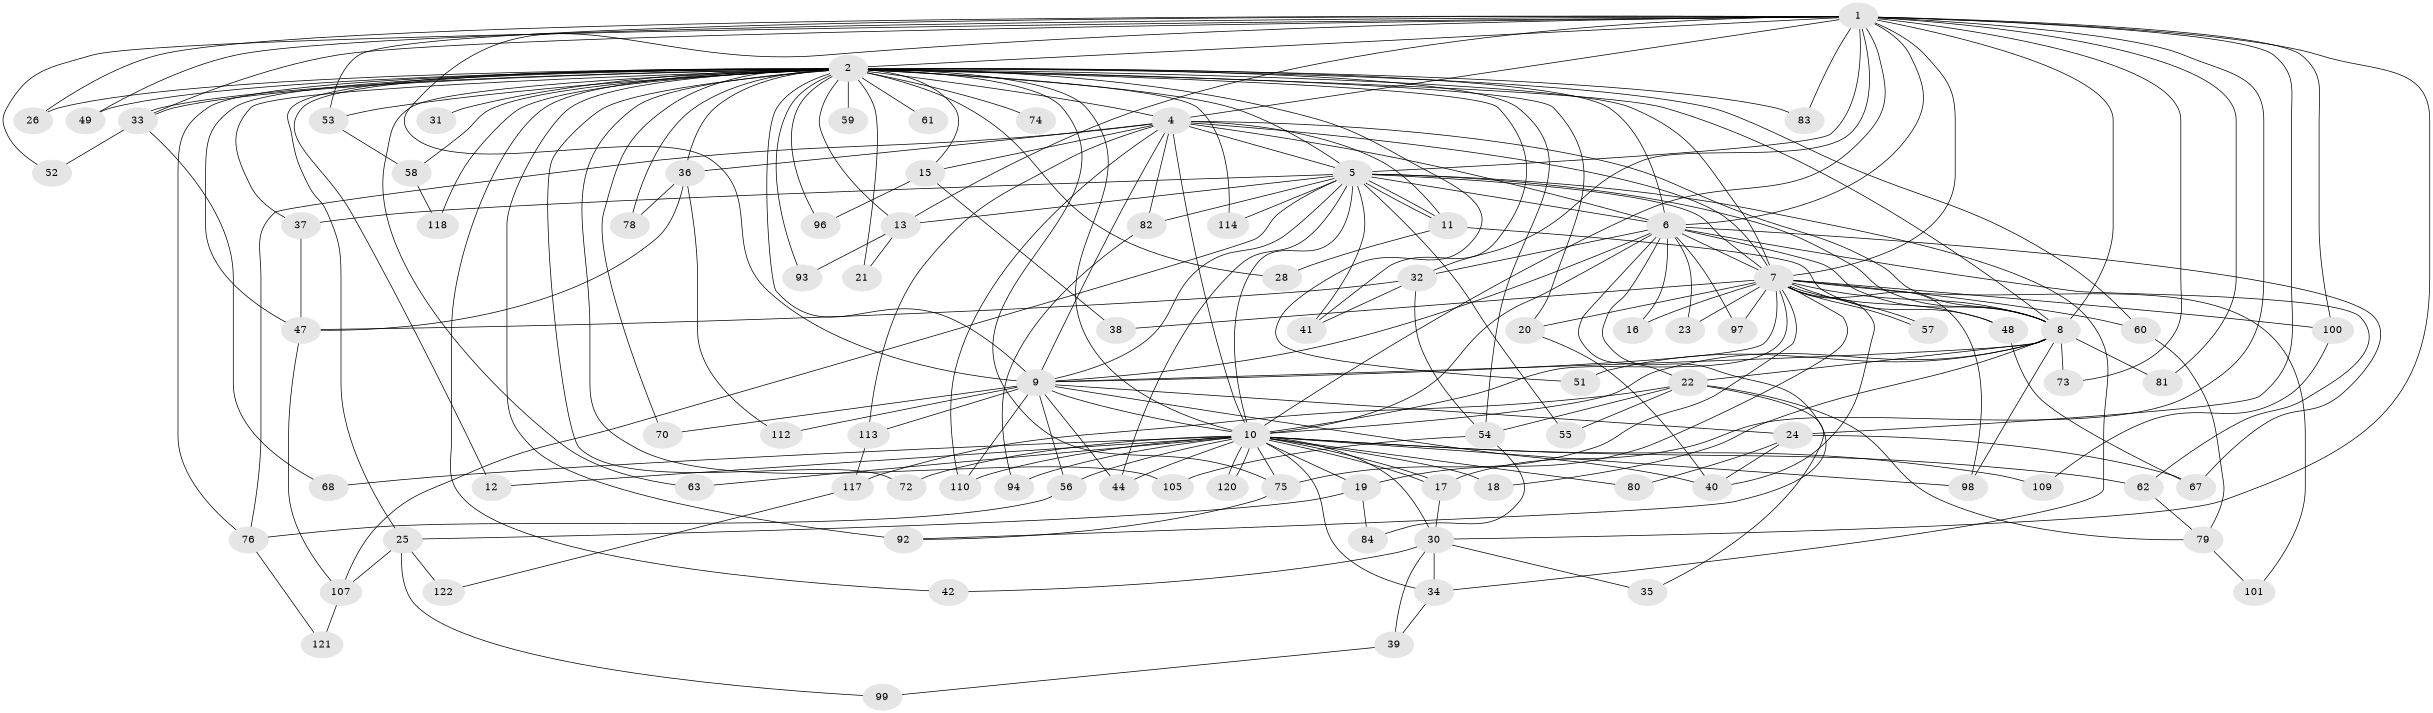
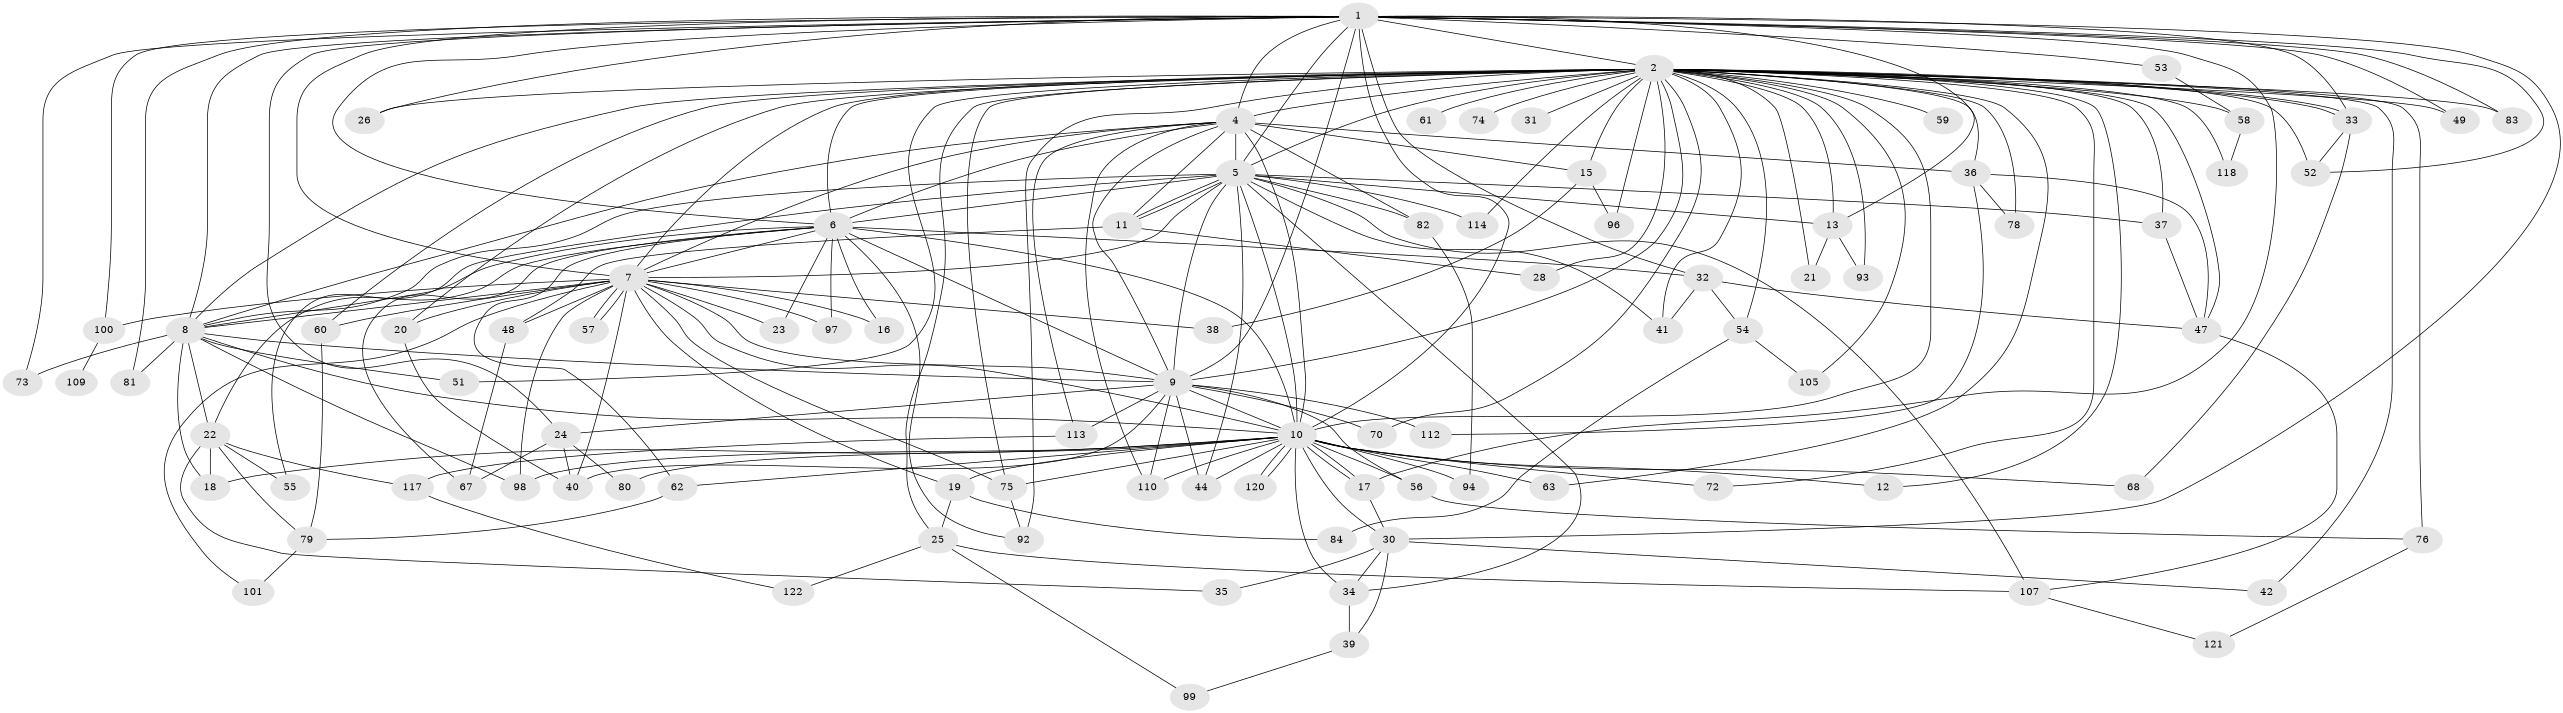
edge "2" -- "53": now "2" -- "52"
edge "4" -- "76": removed
edge "22" -- "54": now "22" -- "18"
edge "10" -- "109": removed
